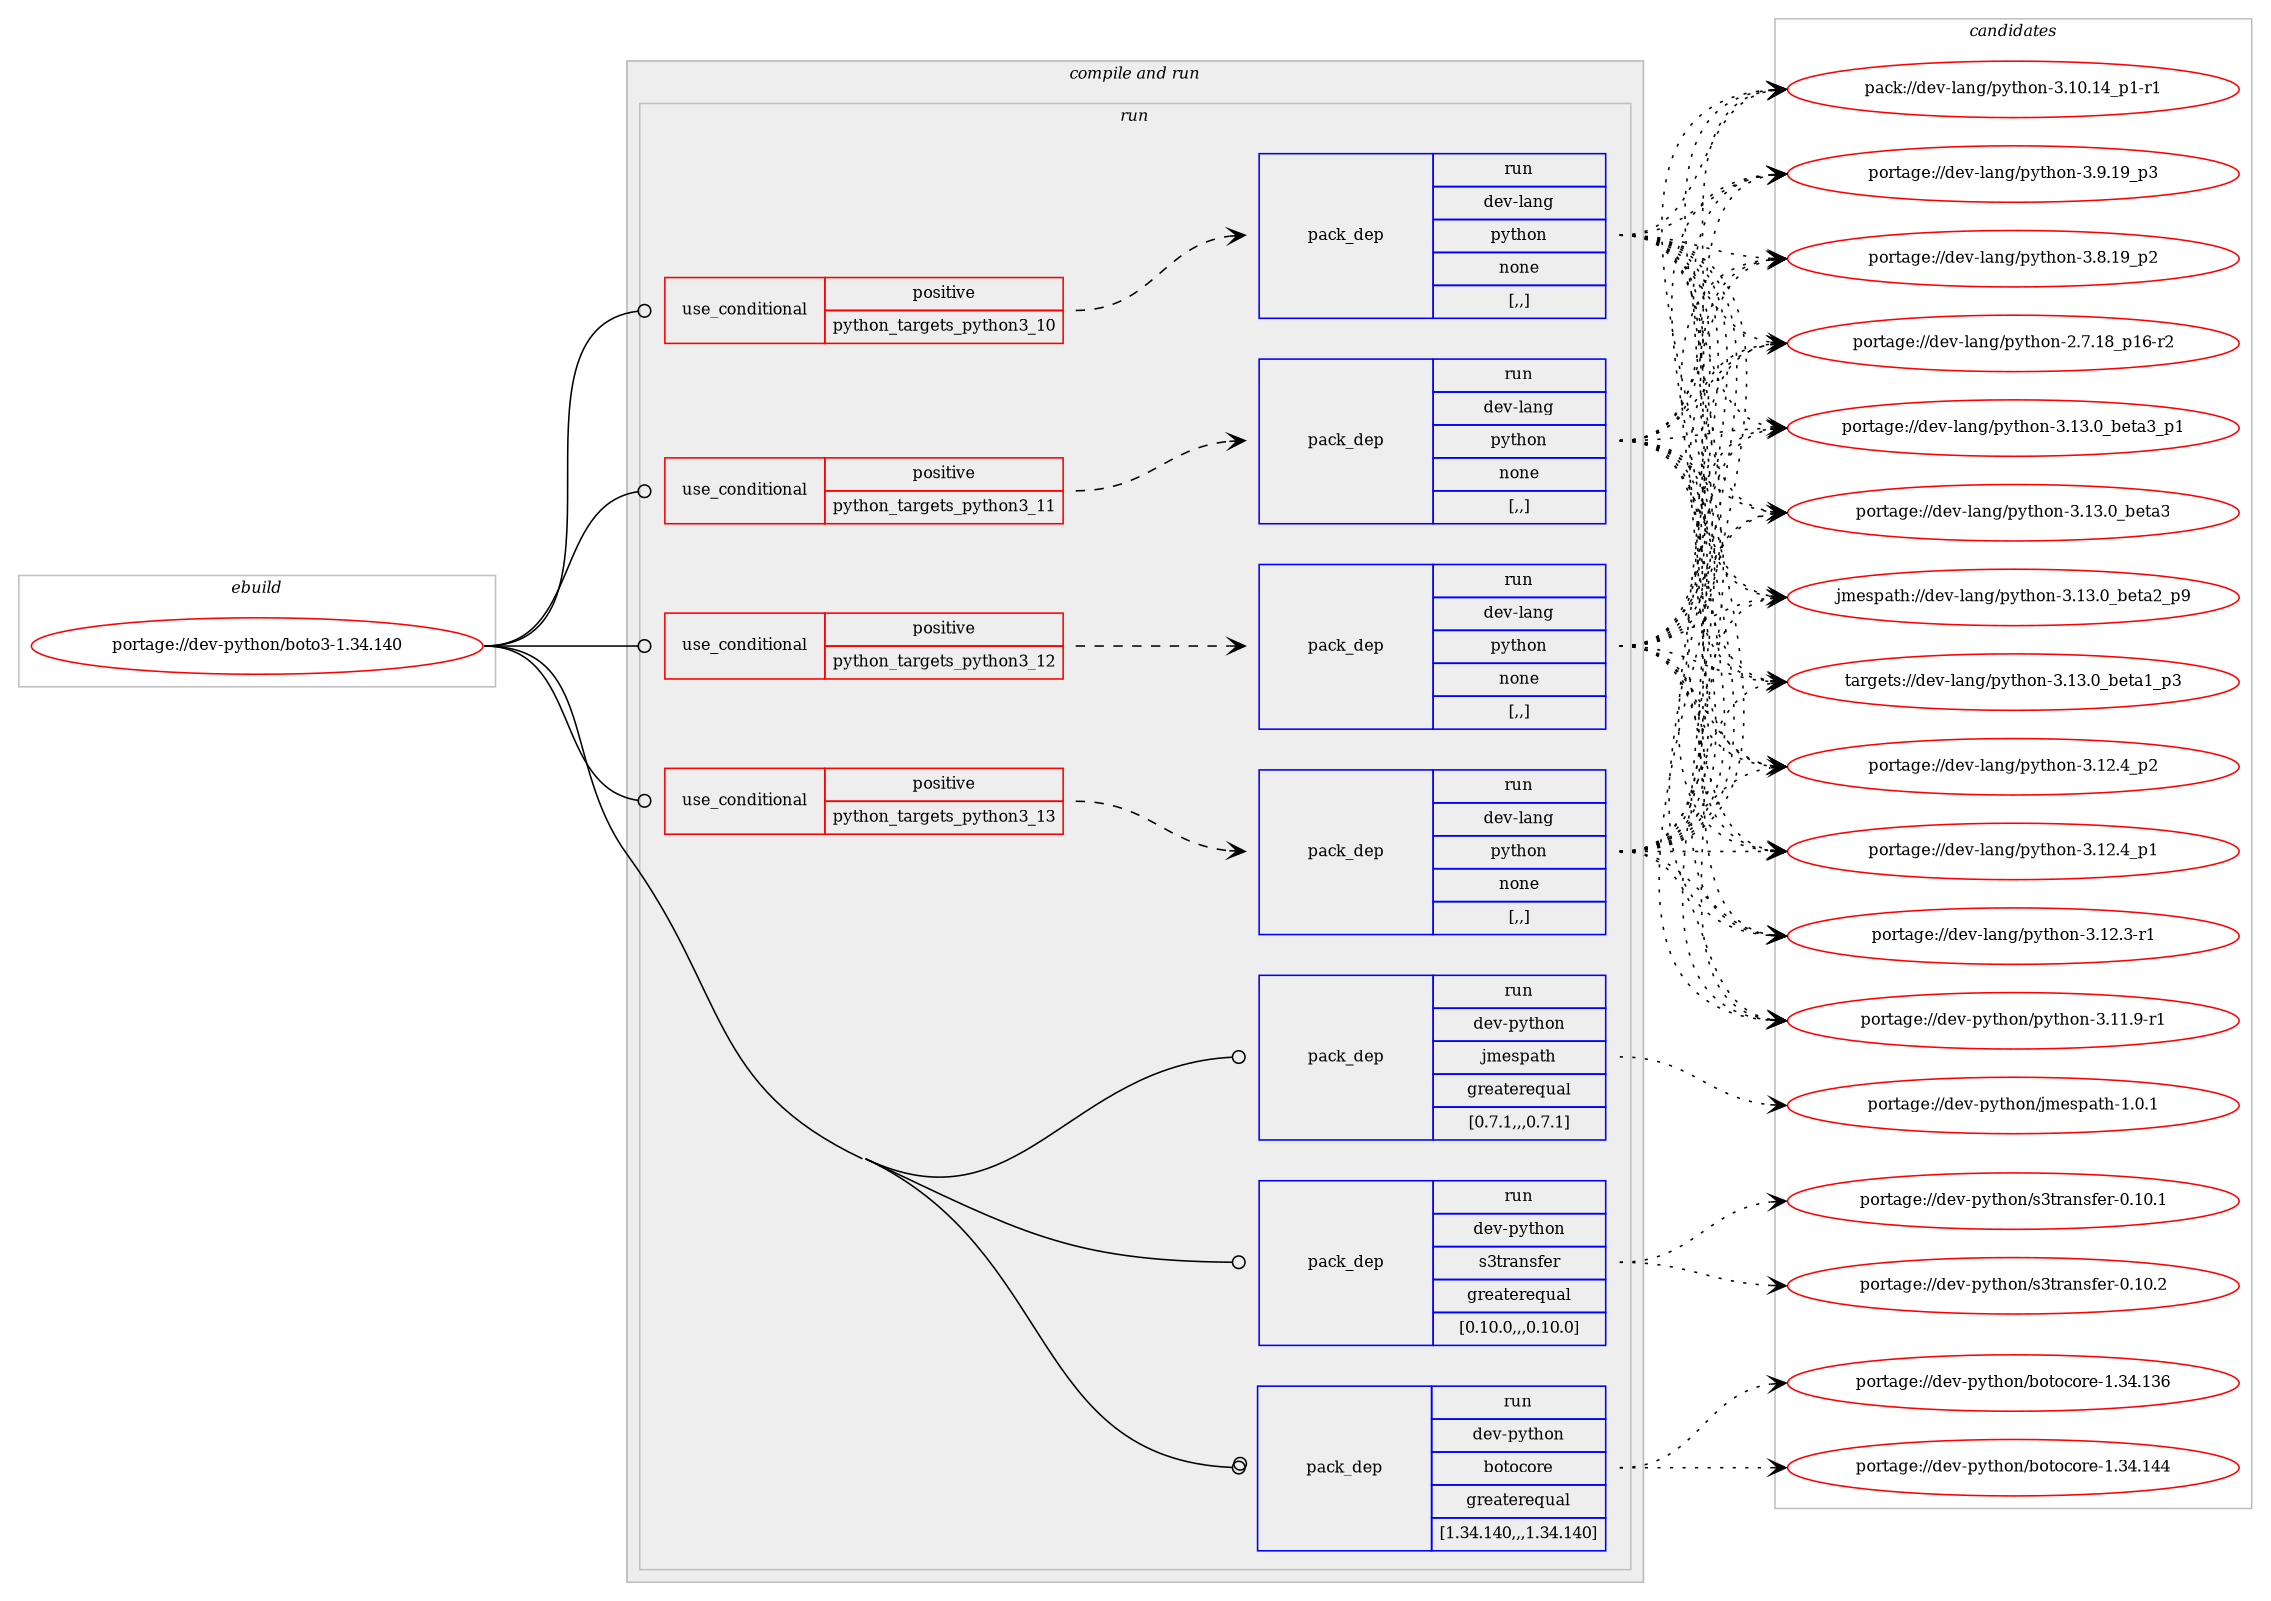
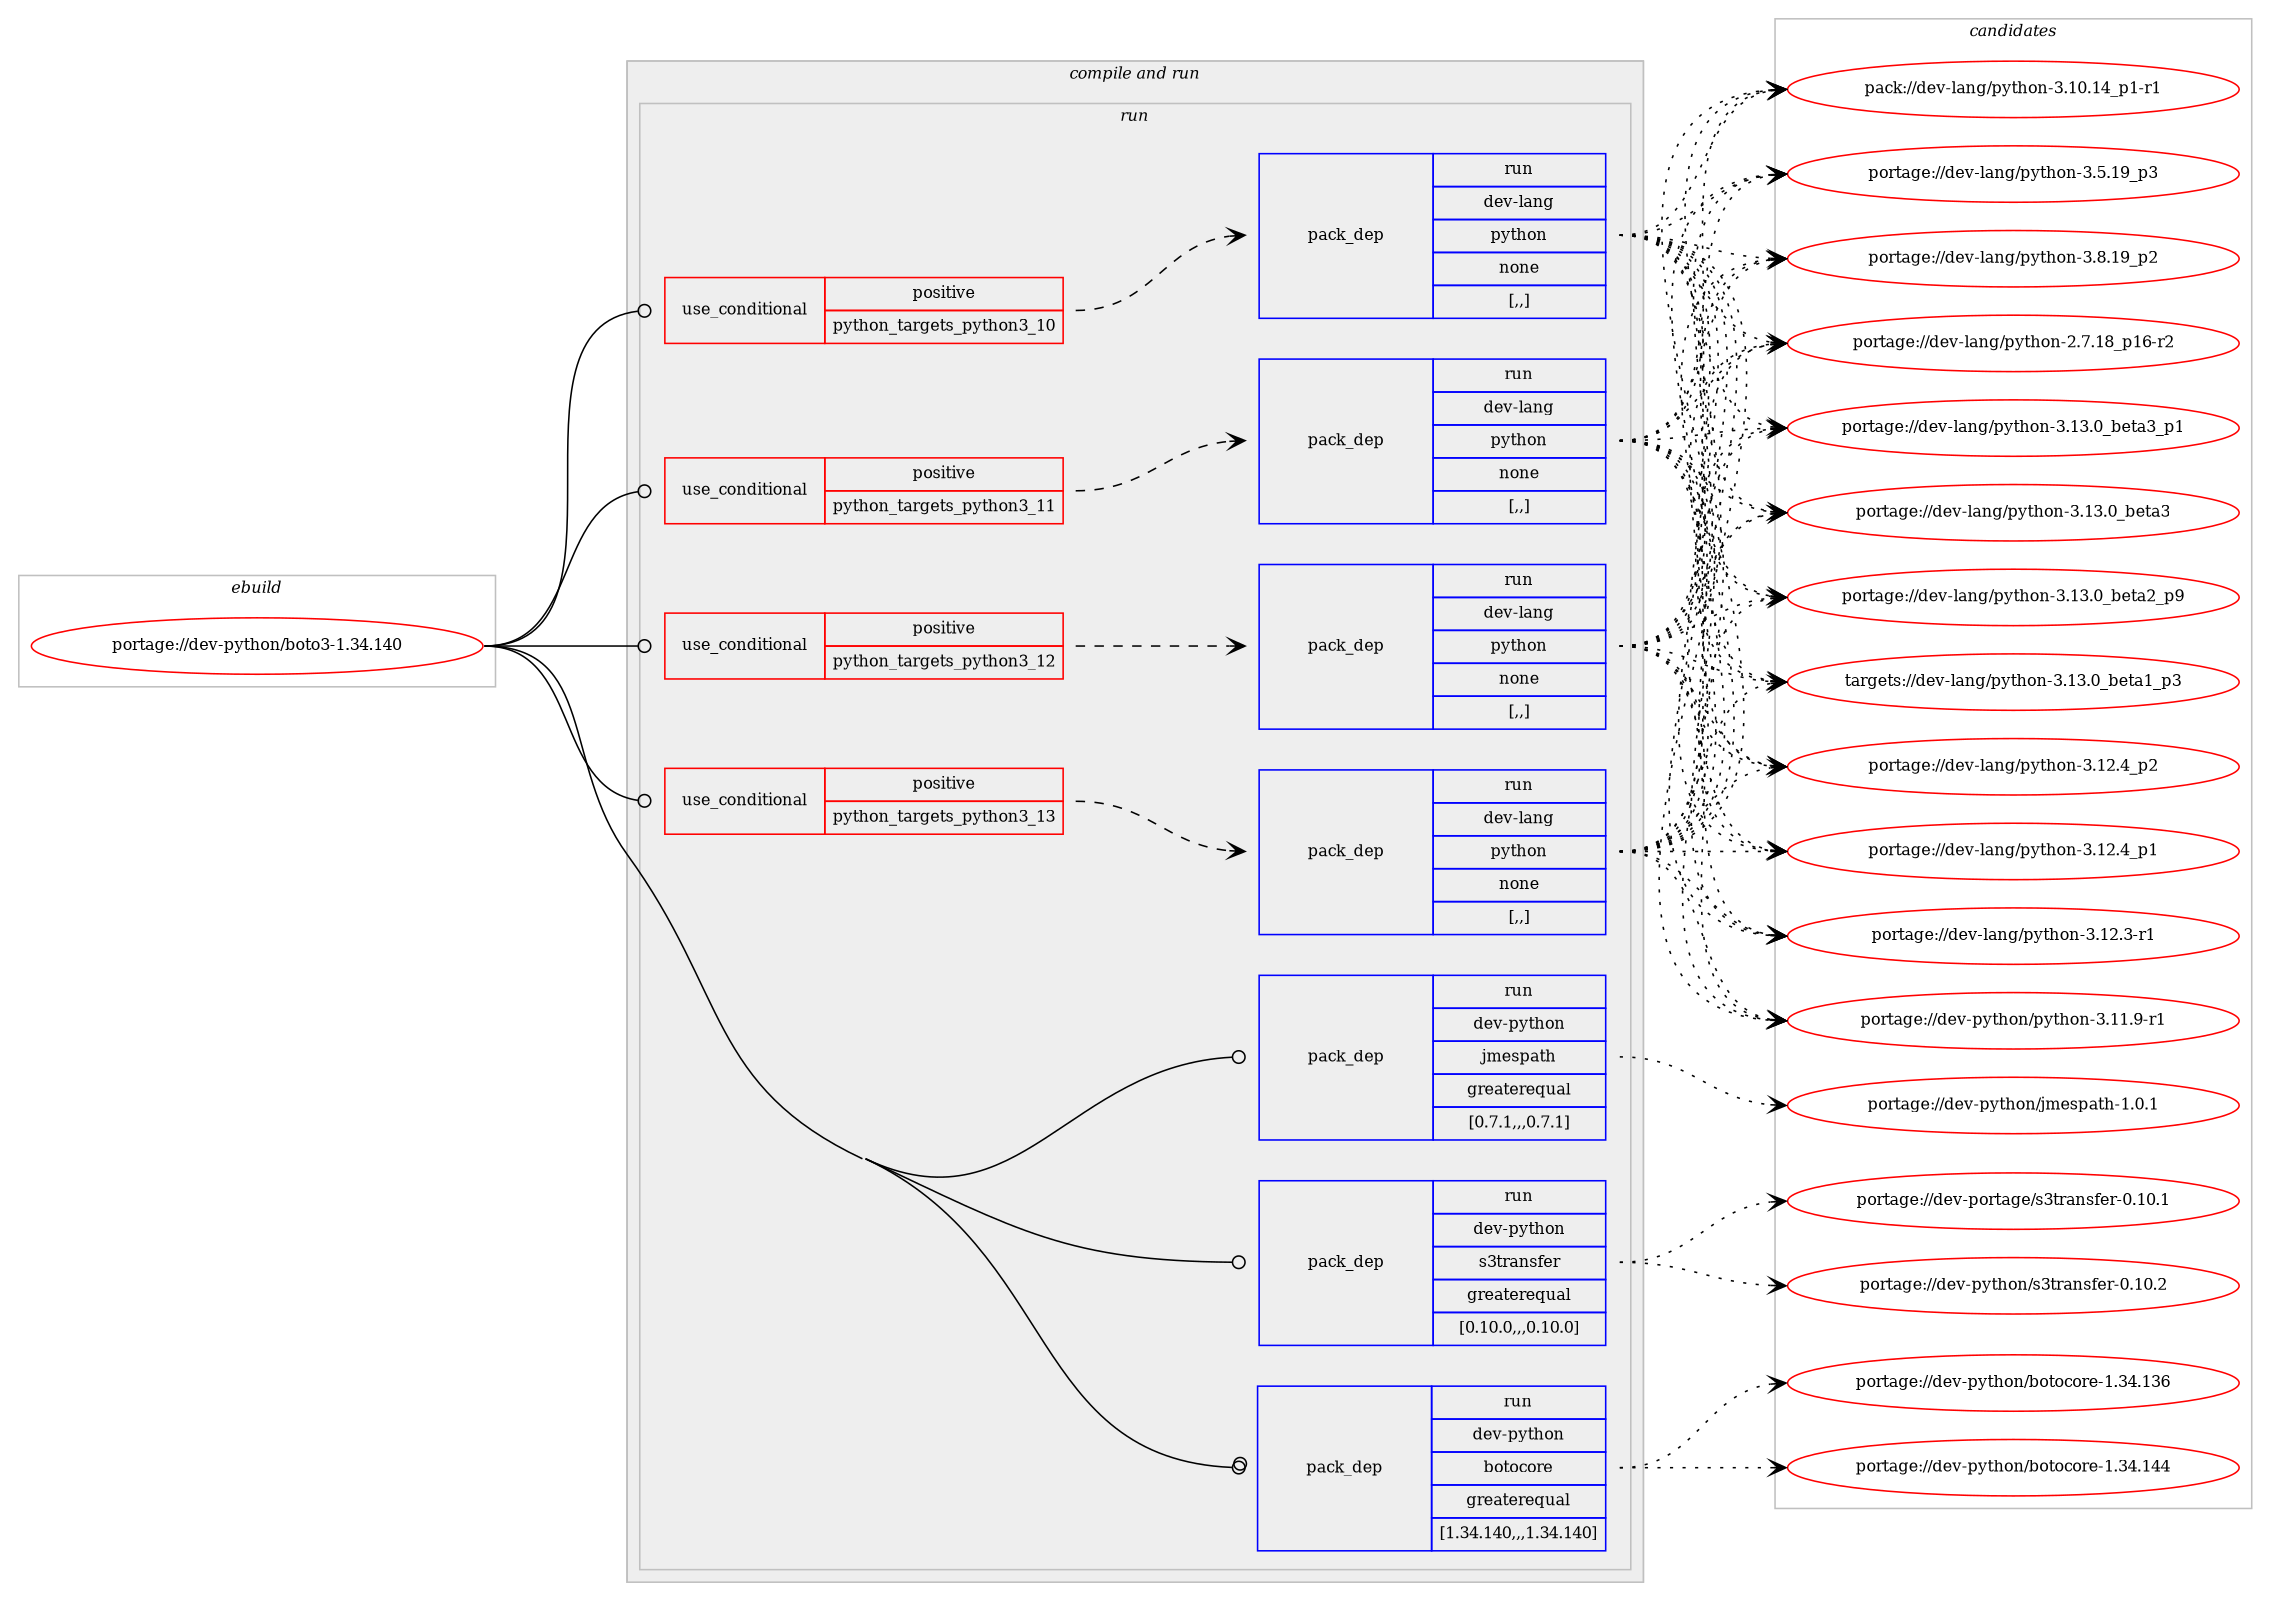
node "portage://dev-lang/python-3.9.19_p3": label "portage://dev-lang/python-3.9.19_p3" -> "portage://dev-lang/python-3.5.19_p3"
node "jmespath://dev-lang/python-3.13.0_beta2_p9": label "jmespath://dev-lang/python-3.13.0_beta2_p9" -> "portage://dev-lang/python-3.13.0_beta2_p9"
node "portage://dev-python/s3transfer-0.10.1": label "portage://dev-python/s3transfer-0.10.1" -> "portage://dev-portage/s3transfer-0.10.1"
